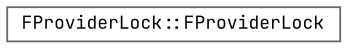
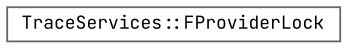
node "FProviderLock::FProviderLock": label "FProviderLock::FProviderLock" -> "TraceServices::FProviderLock"
